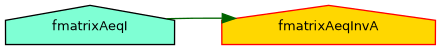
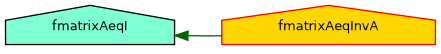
edge "fmatrixAeqI" -> "fmatrixAeqInvA": reversed
